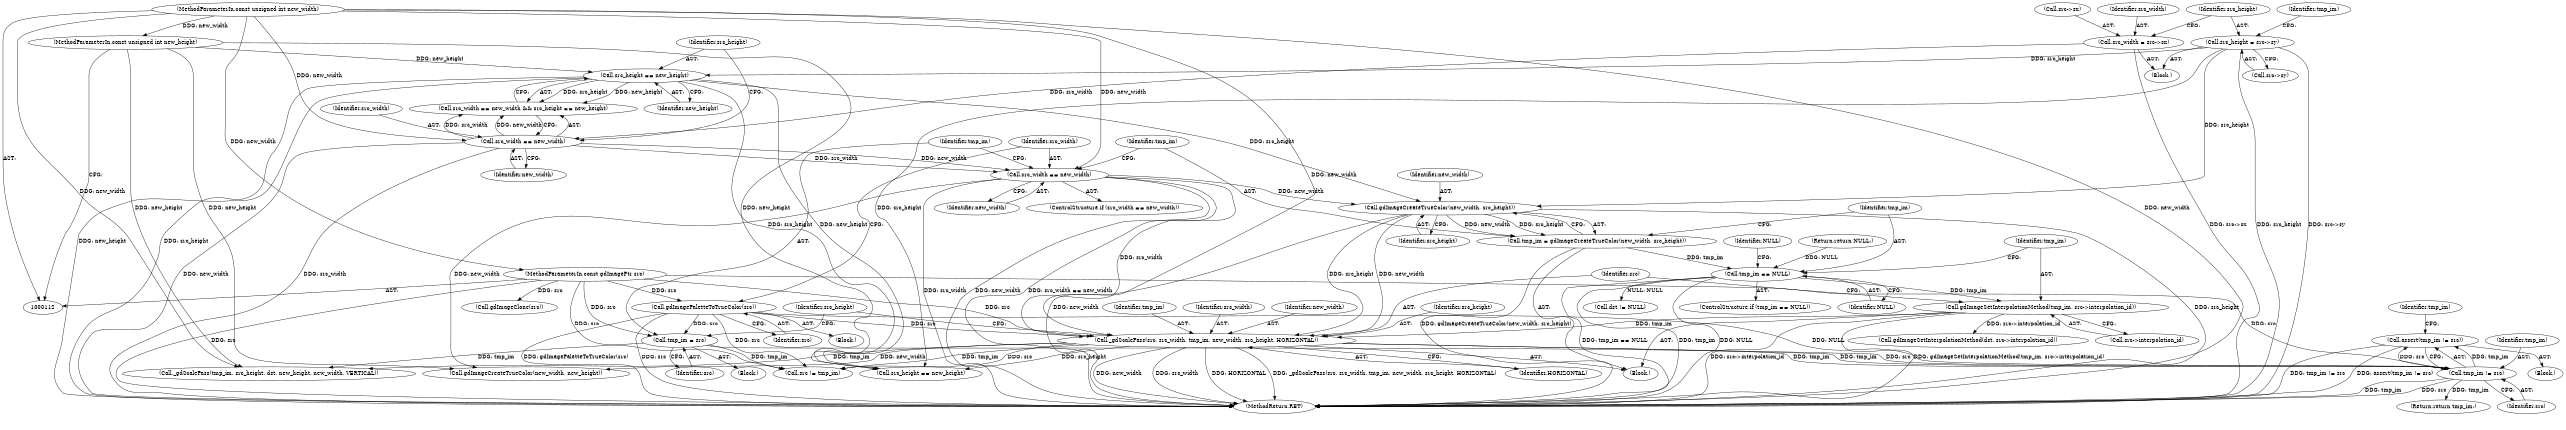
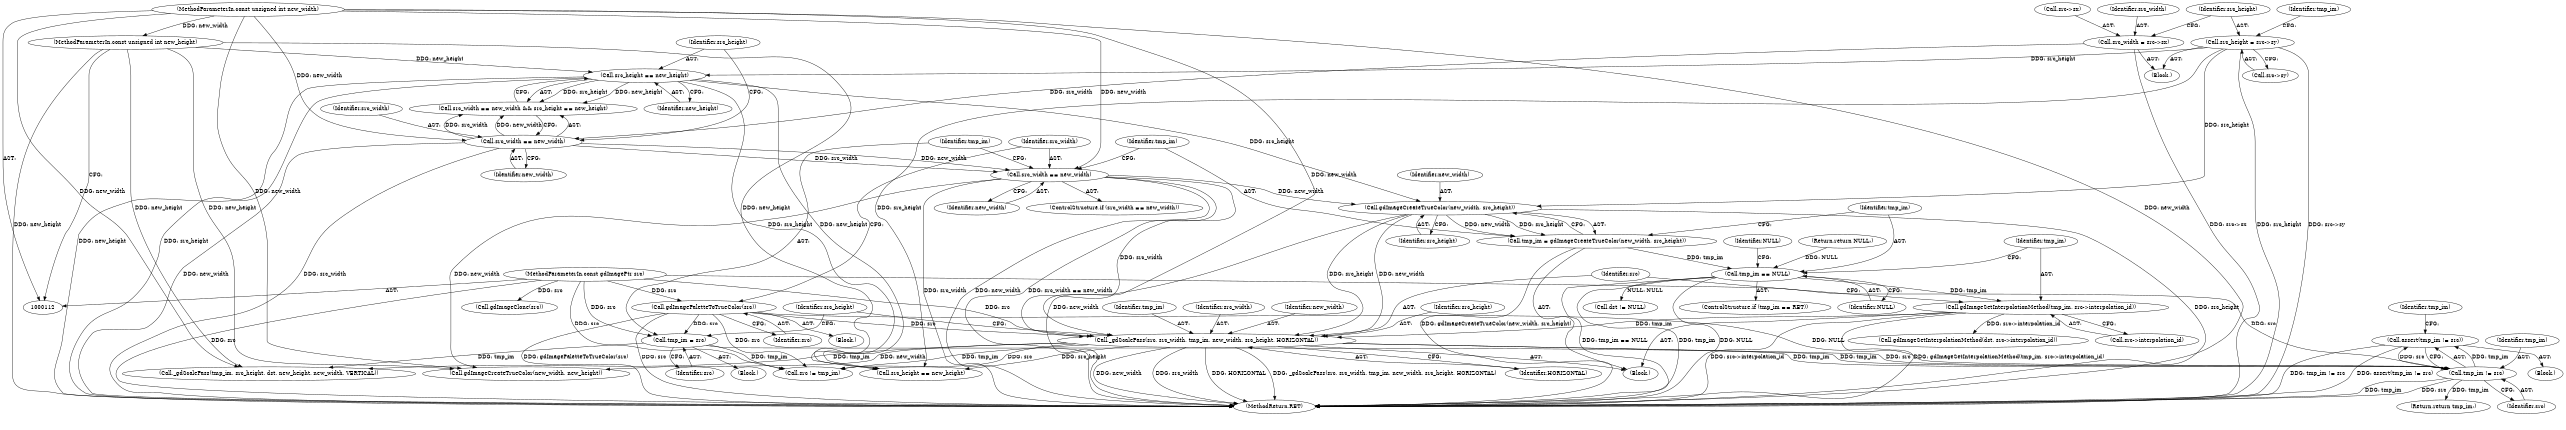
edge "(MethodParameterIn,const unsigned int new_width)" -> "(MethodParameterIn,const gdImagePtr src)": now "(MethodParameterIn,const unsigned int new_width)" -> "(Call,gdImageCreateTrueColor(new_width, new_height))"
node "(ControlStructure,if (tmp_im == NULL))": label "(ControlStructure,if (tmp_im == NULL))" -> "(ControlStructure,if (tmp_im == RET))"
edge "(MethodParameterIn,const unsigned int new_height)" -> "(MethodReturn,RET)": added, label "DDG: new_height"
